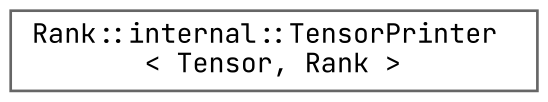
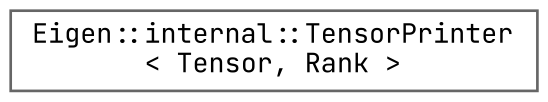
node "Rank::internal::TensorPrinter < Tensor, Rank >": label "Rank::internal::TensorPrinter < Tensor, Rank >" -> "Eigen::internal::TensorPrinter < Tensor, Rank >"
